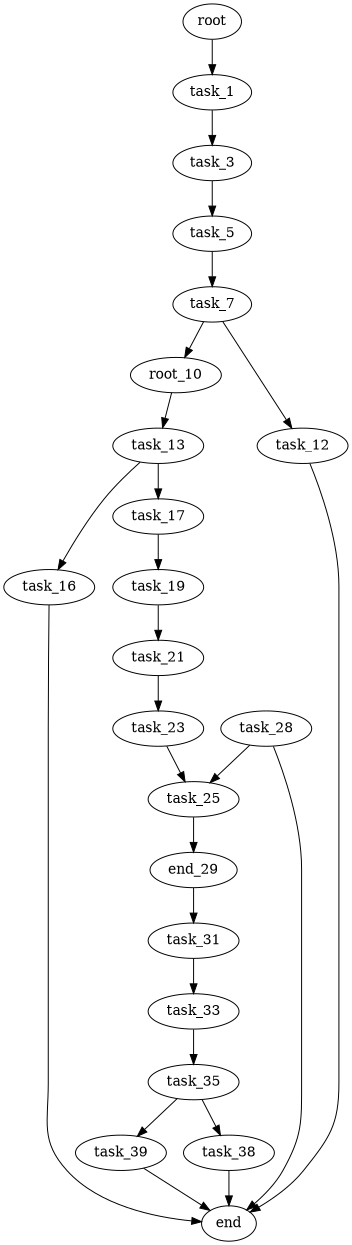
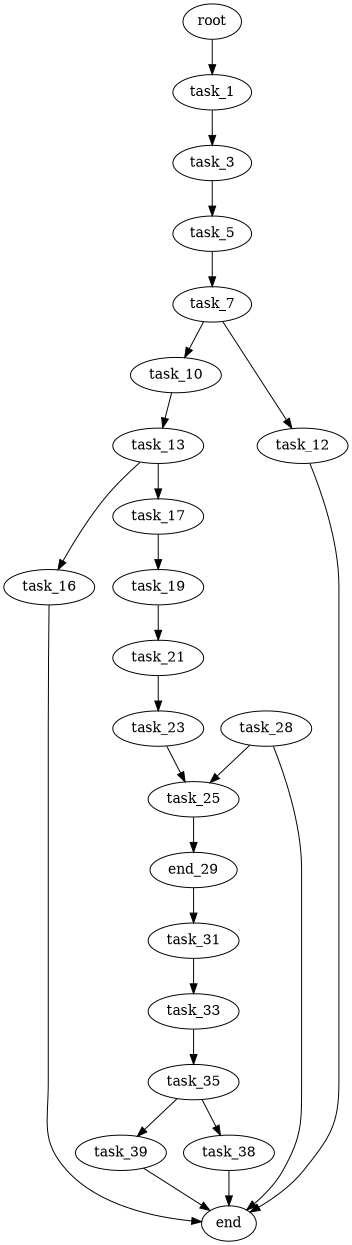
node "root_10": label "root_10" -> "task_10"
